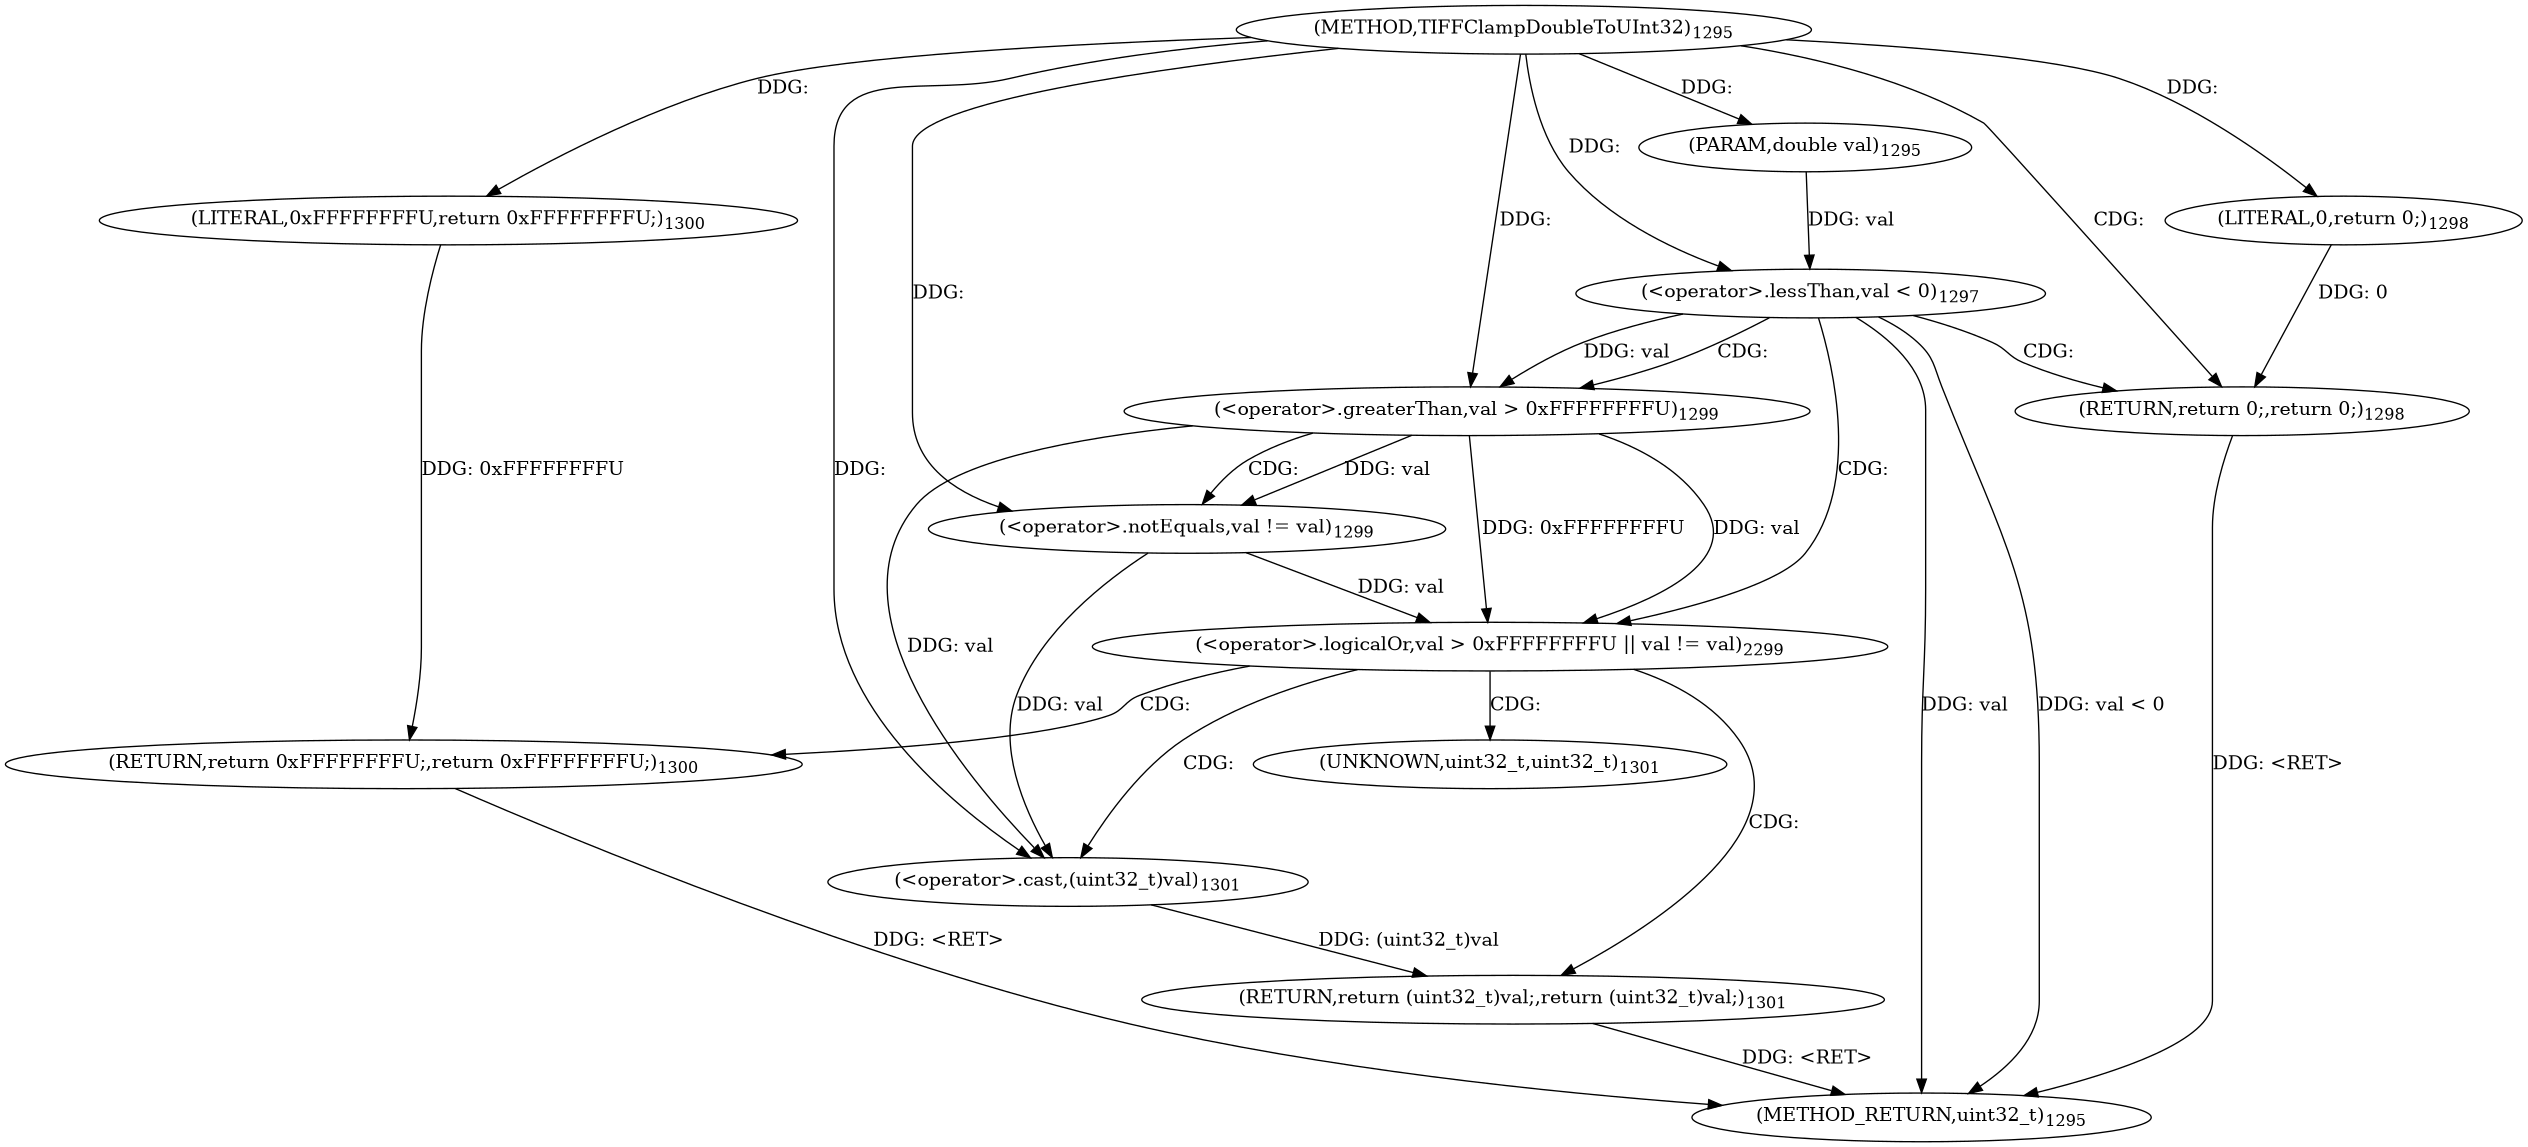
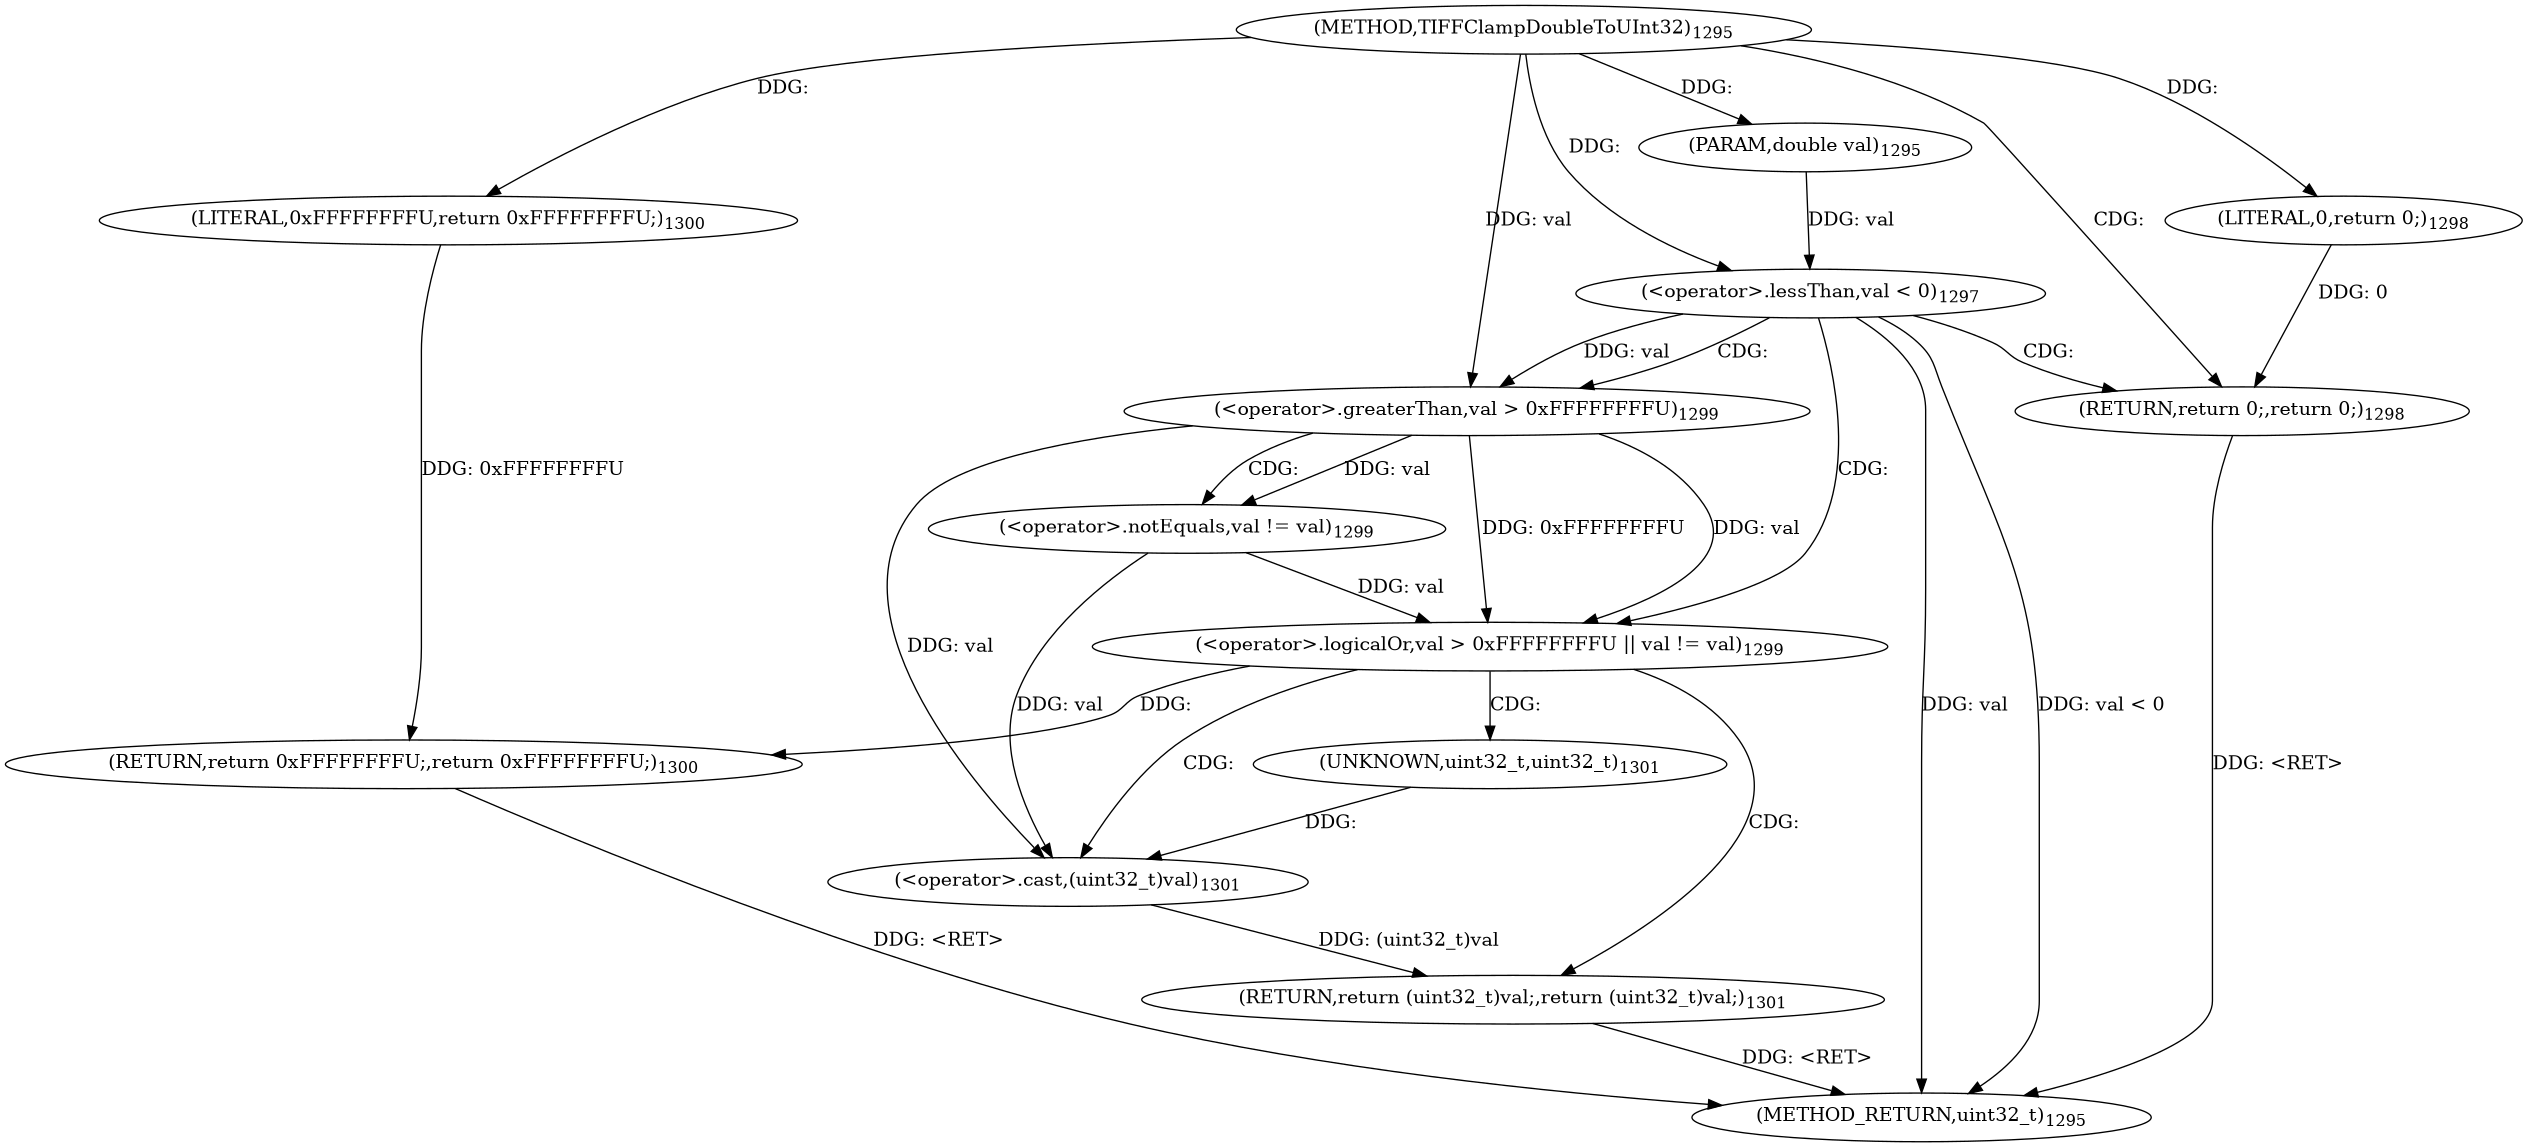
edge "(METHOD,TIFFClampDoubleToUInt32)" -> "(<operator>.notEquals,val != val)": removed, label "DDG:"
edge "(METHOD,TIFFClampDoubleToUInt32)" -> "(<operator>.greaterThan,val > 0xFFFFFFFFU)": label "DDG: " -> "DDG: val"
edge "(METHOD,TIFFClampDoubleToUInt32)" -> "(<operator>.cast,(uint32_t)val)": now "(UNKNOWN,uint32_t,uint32_t)" -> "(<operator>.cast,(uint32_t)val)"
node "(<operator>.logicalOr,val > 0xFFFFFFFFU || val != val)": text "2299" -> "1299"
edge "(<operator>.logicalOr,val > 0xFFFFFFFFU || val != val)" -> "(RETURN,return 0xFFFFFFFFU;,return 0xFFFFFFFFU;)": label "CDG: " -> "DDG: "
